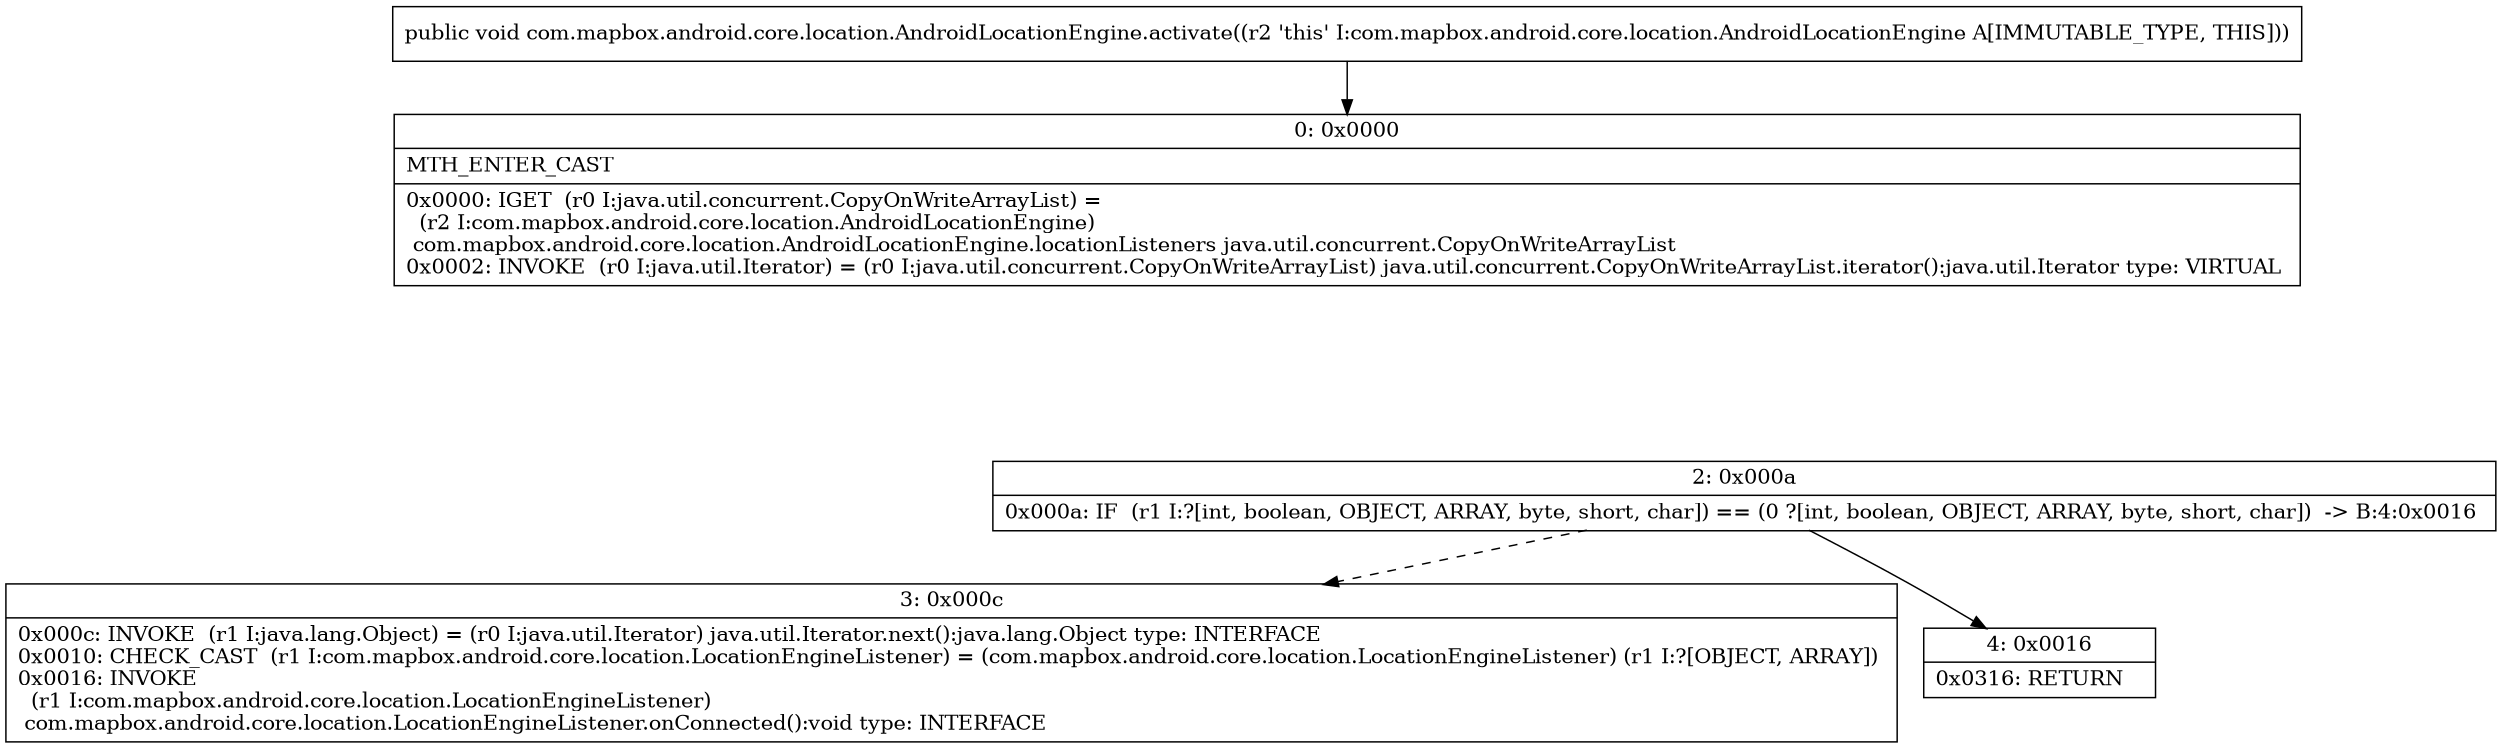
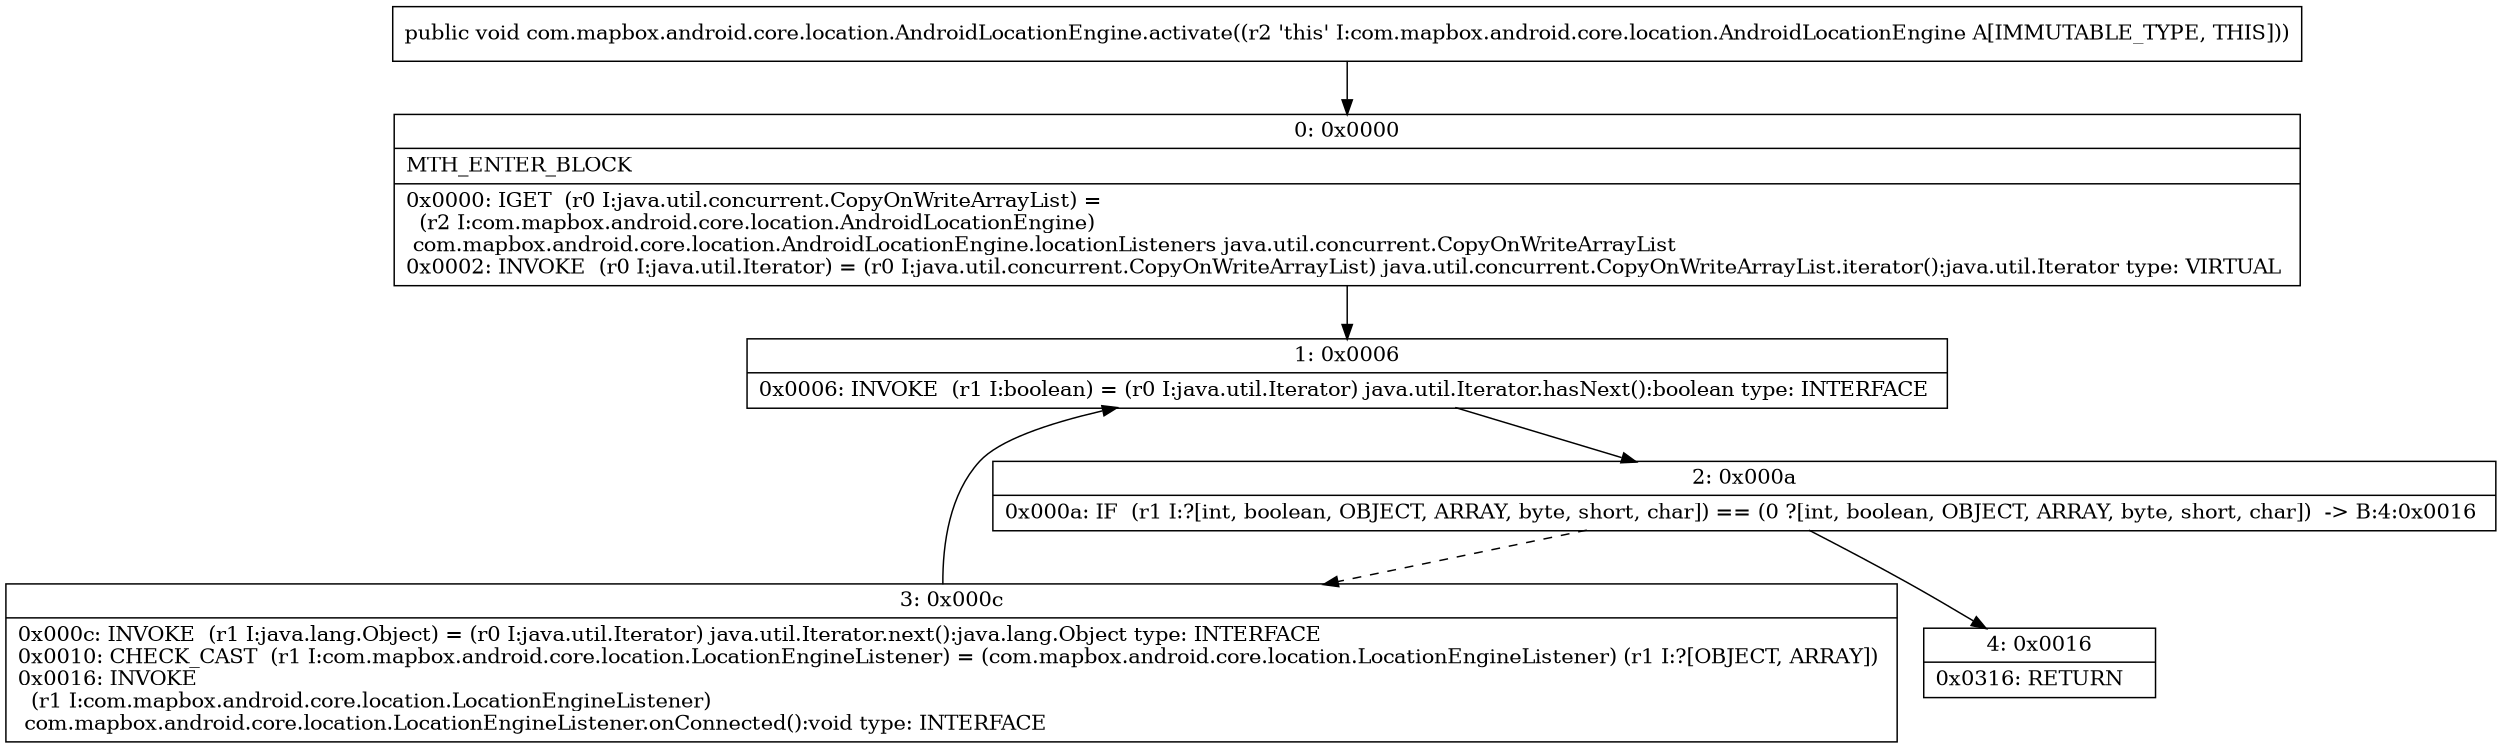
node "0: 0x0000": text "MTH_ENTER_CAST" -> "MTH_ENTER_BLOCK"
node "1: 0x0006": added
